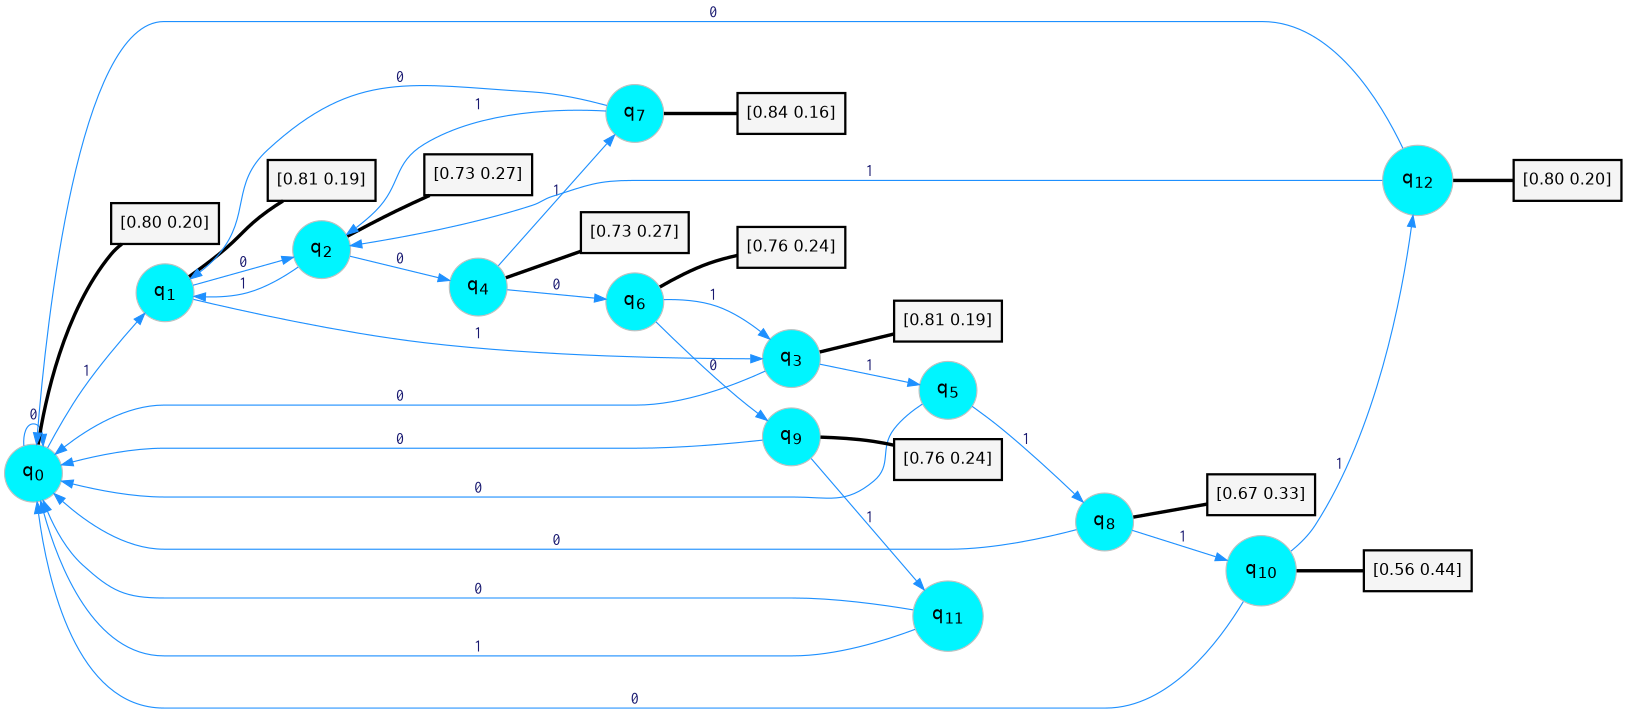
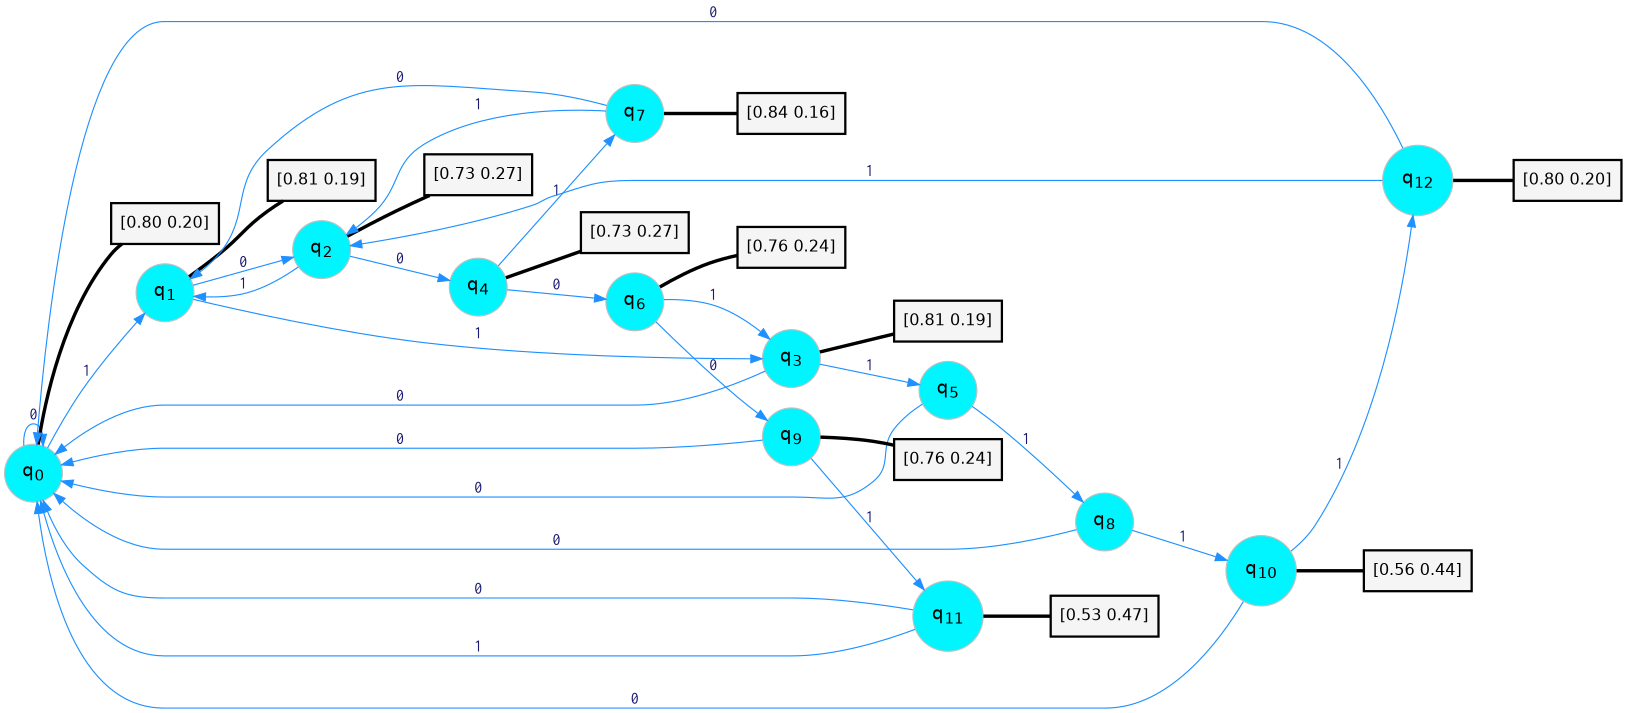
node "[0.67 0.33]": removed
node "[0.53 0.47]": added
